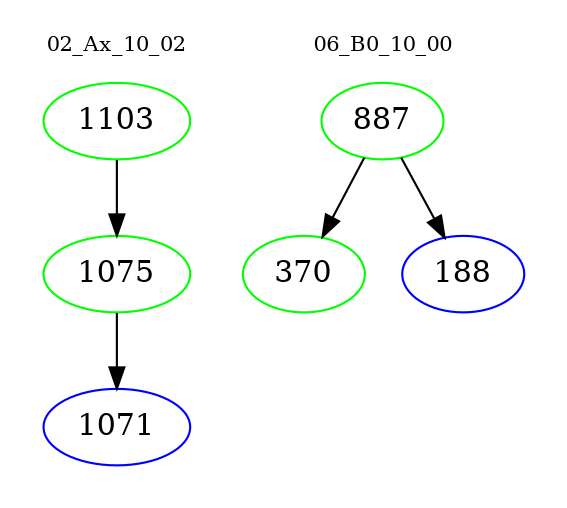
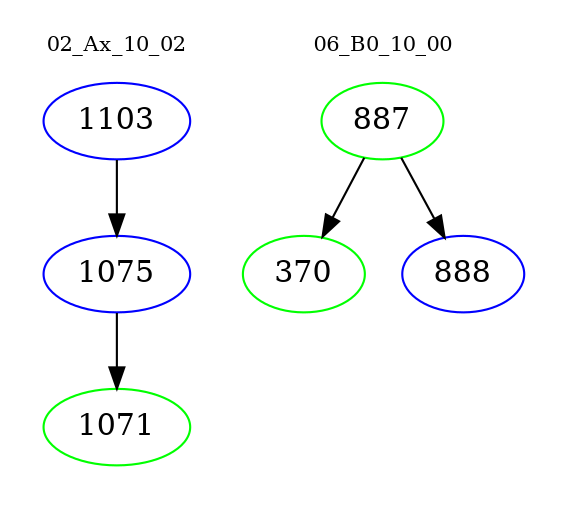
node "1103": color green -> blue
node "1075": color green -> blue
node "188": label "188" -> "888"
node "1071": color blue -> green
